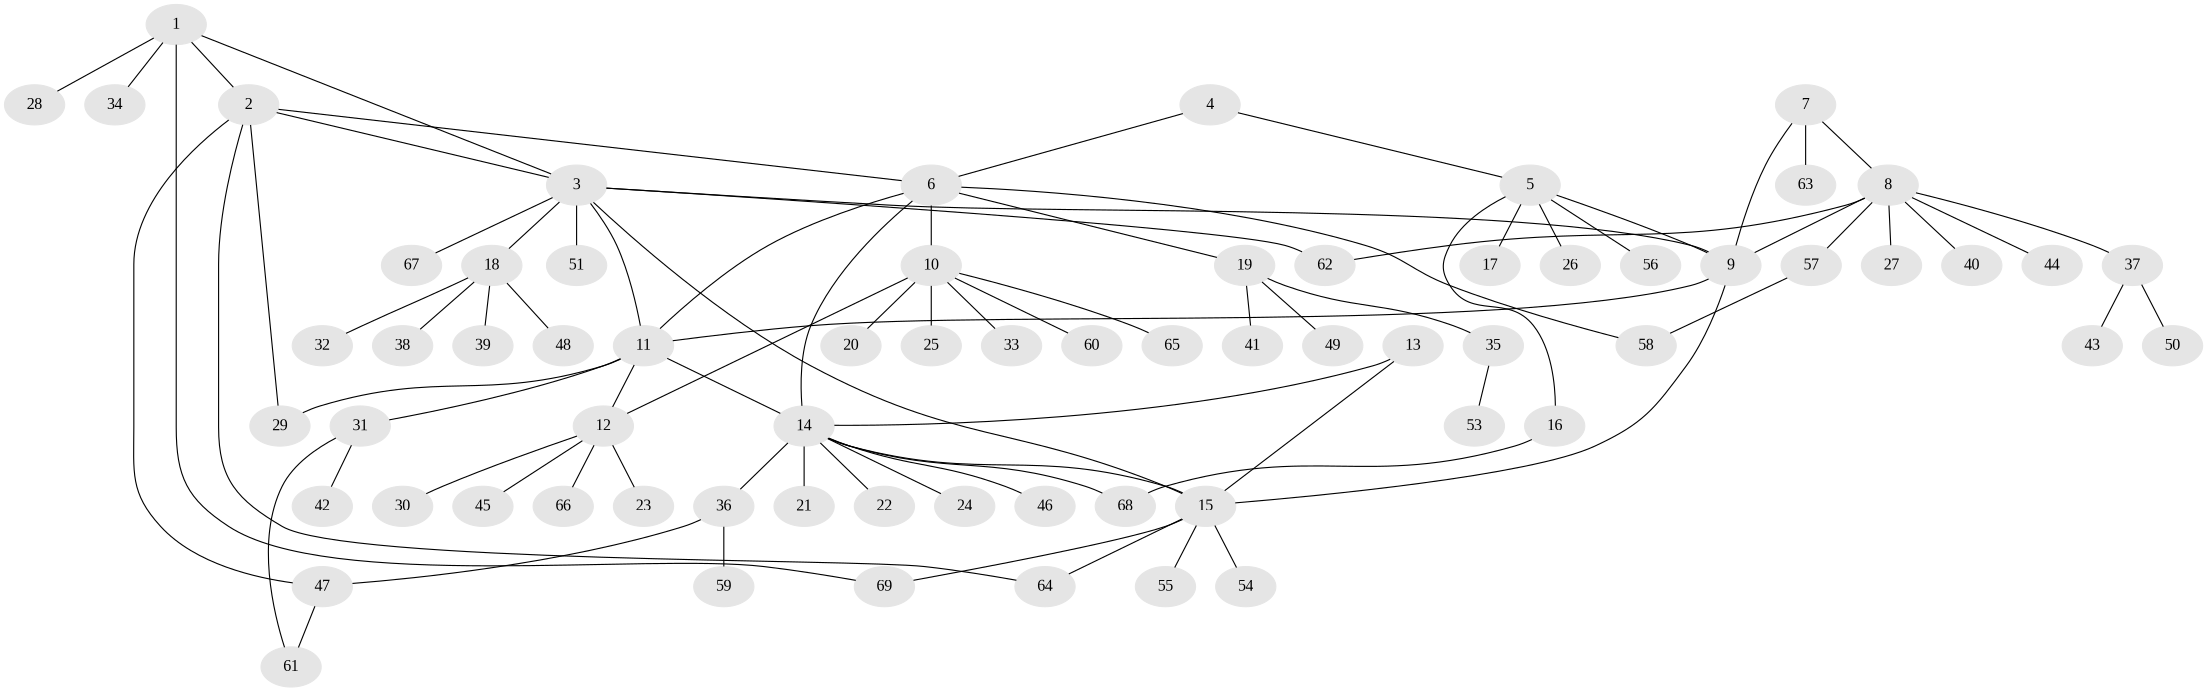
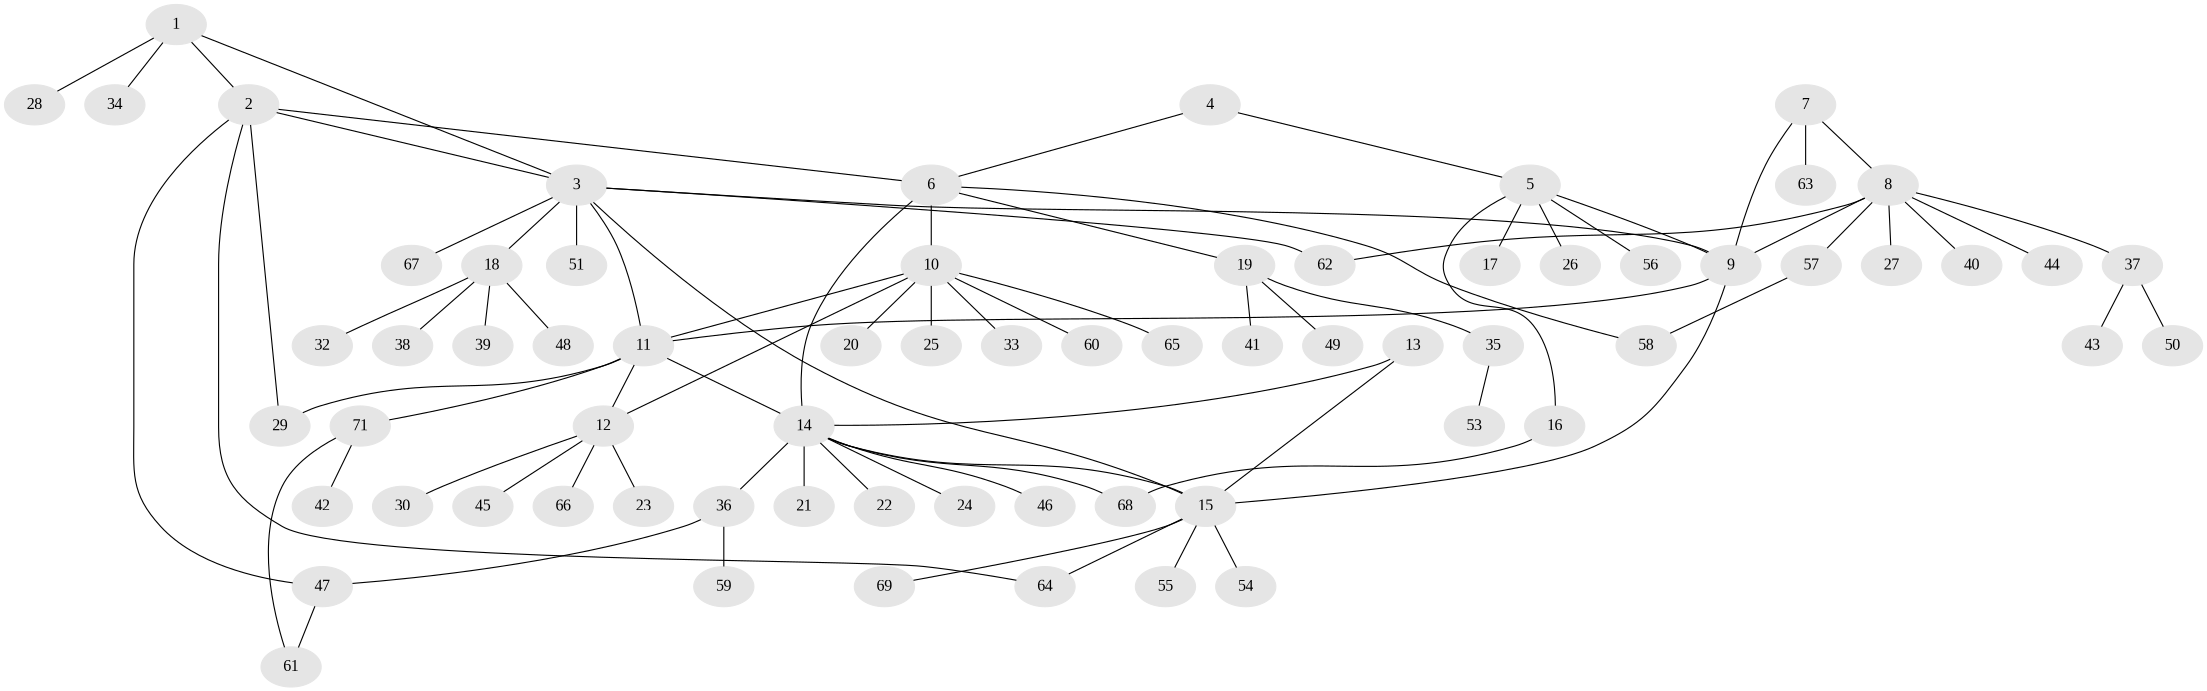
edge "6" -- "11": now "10" -- "11"
node "31": label "31" -> "71"
edge "1" -- "69": removed
